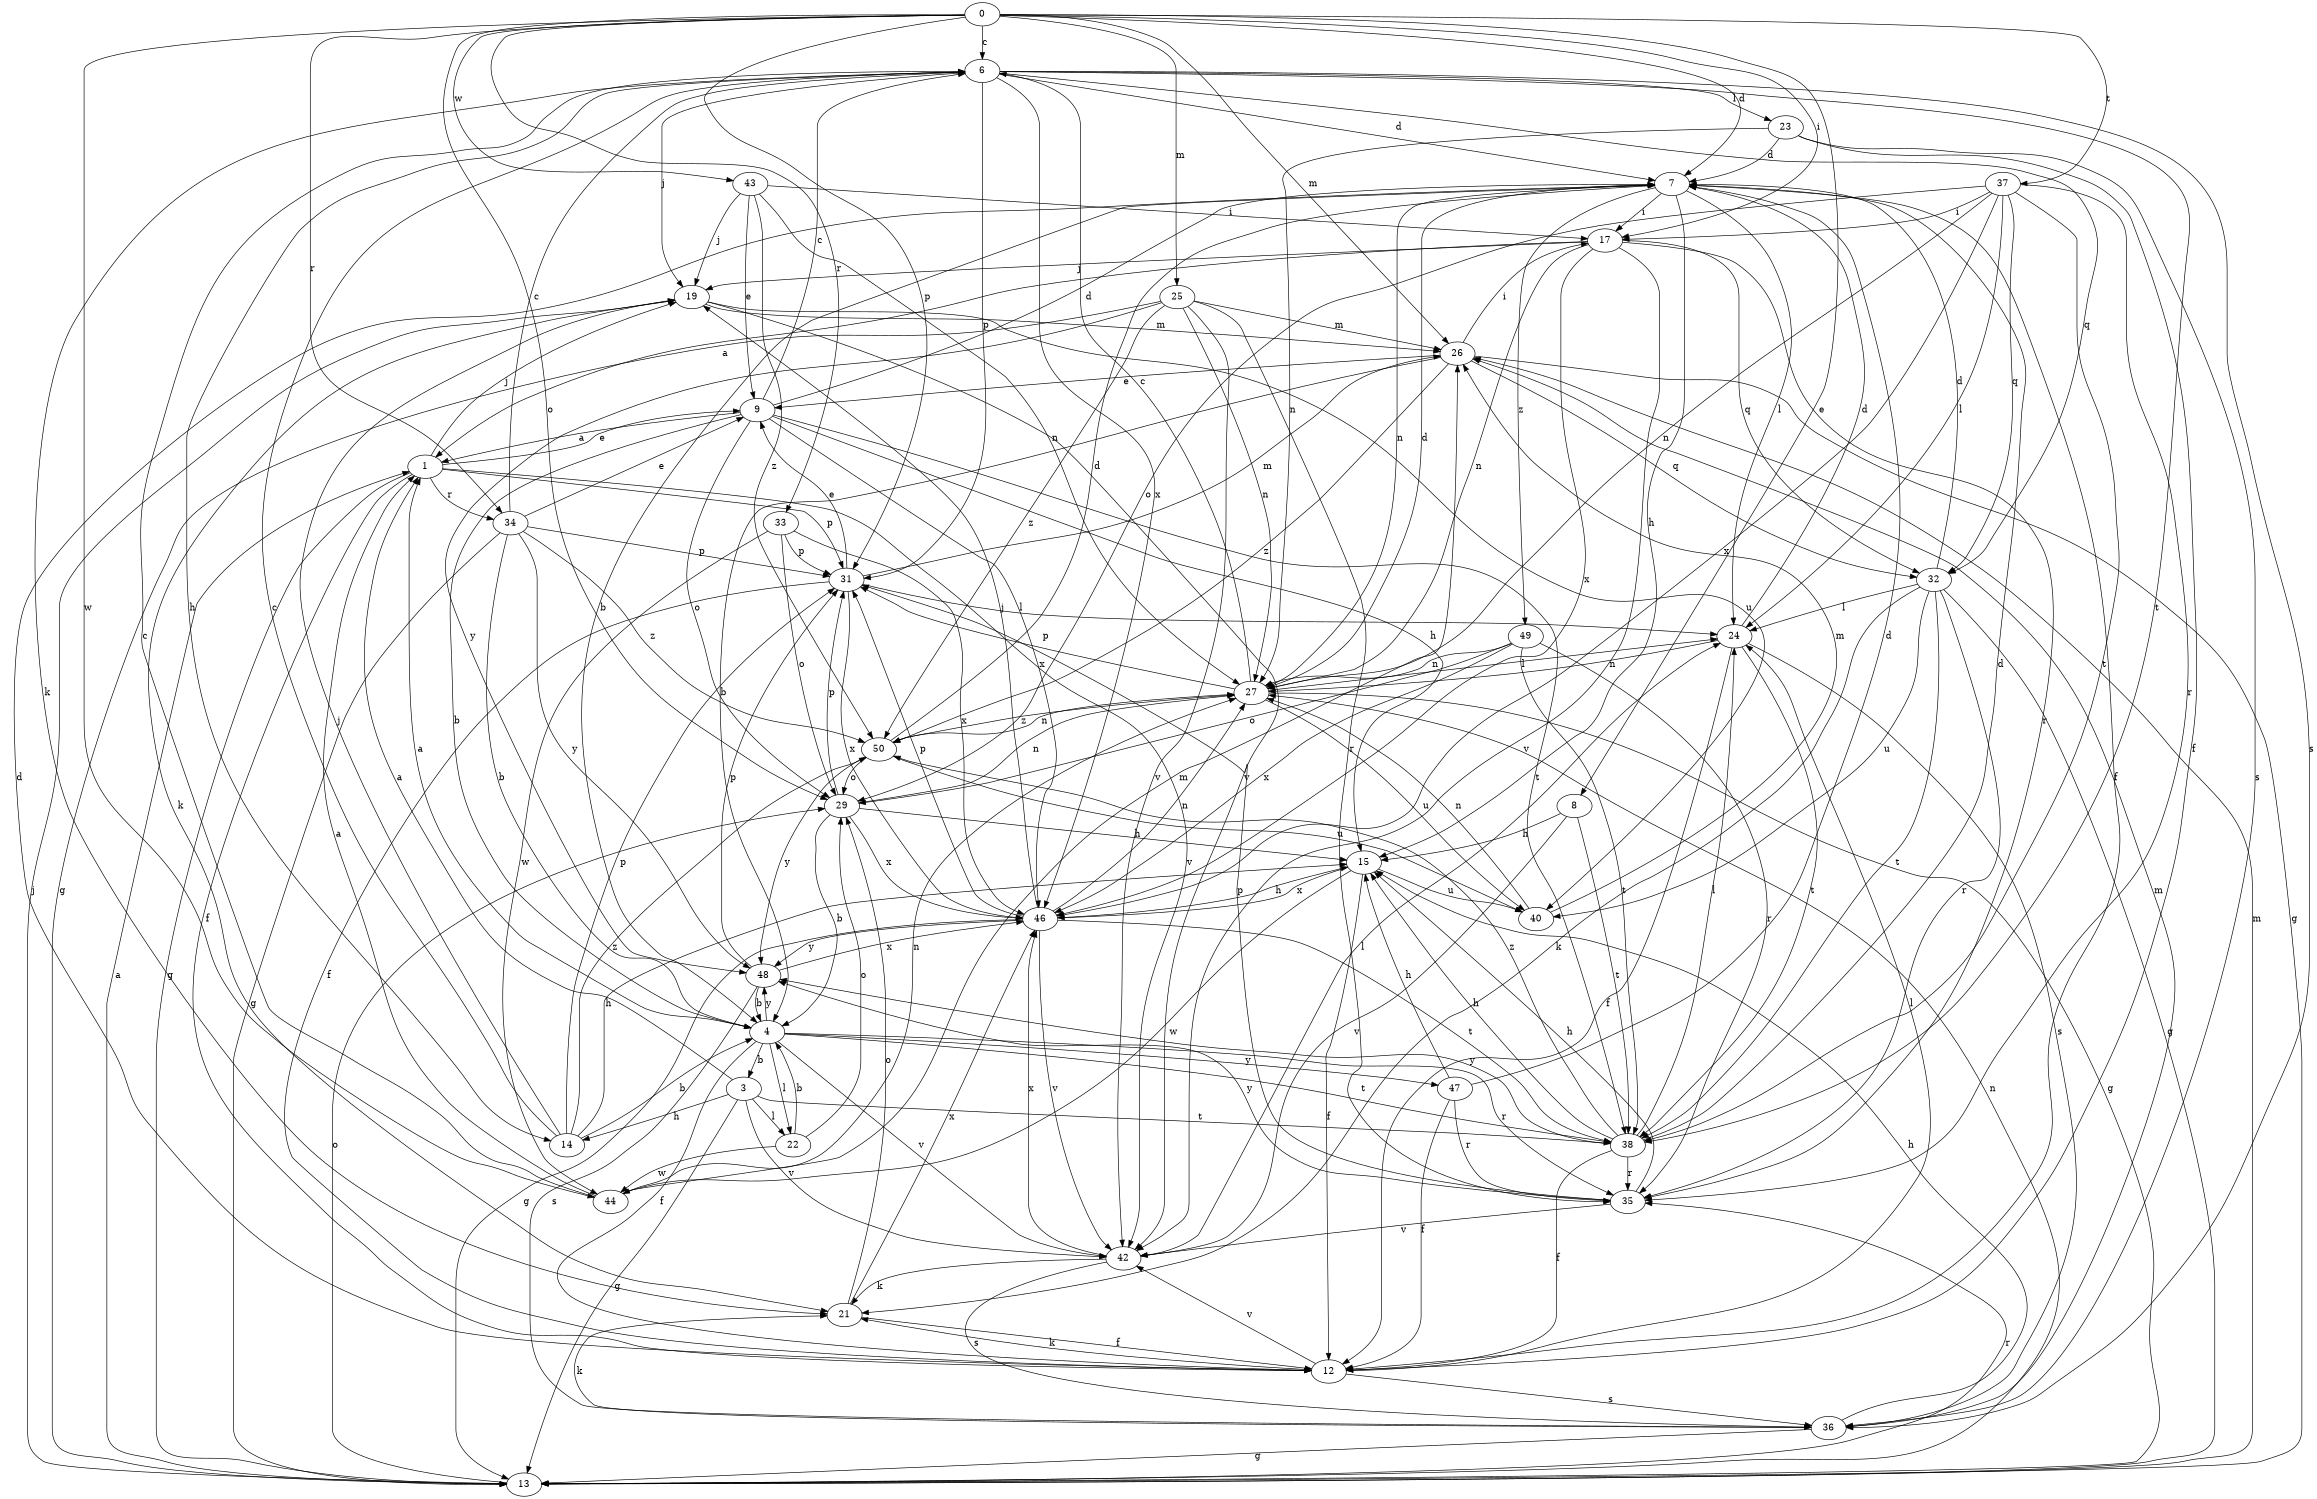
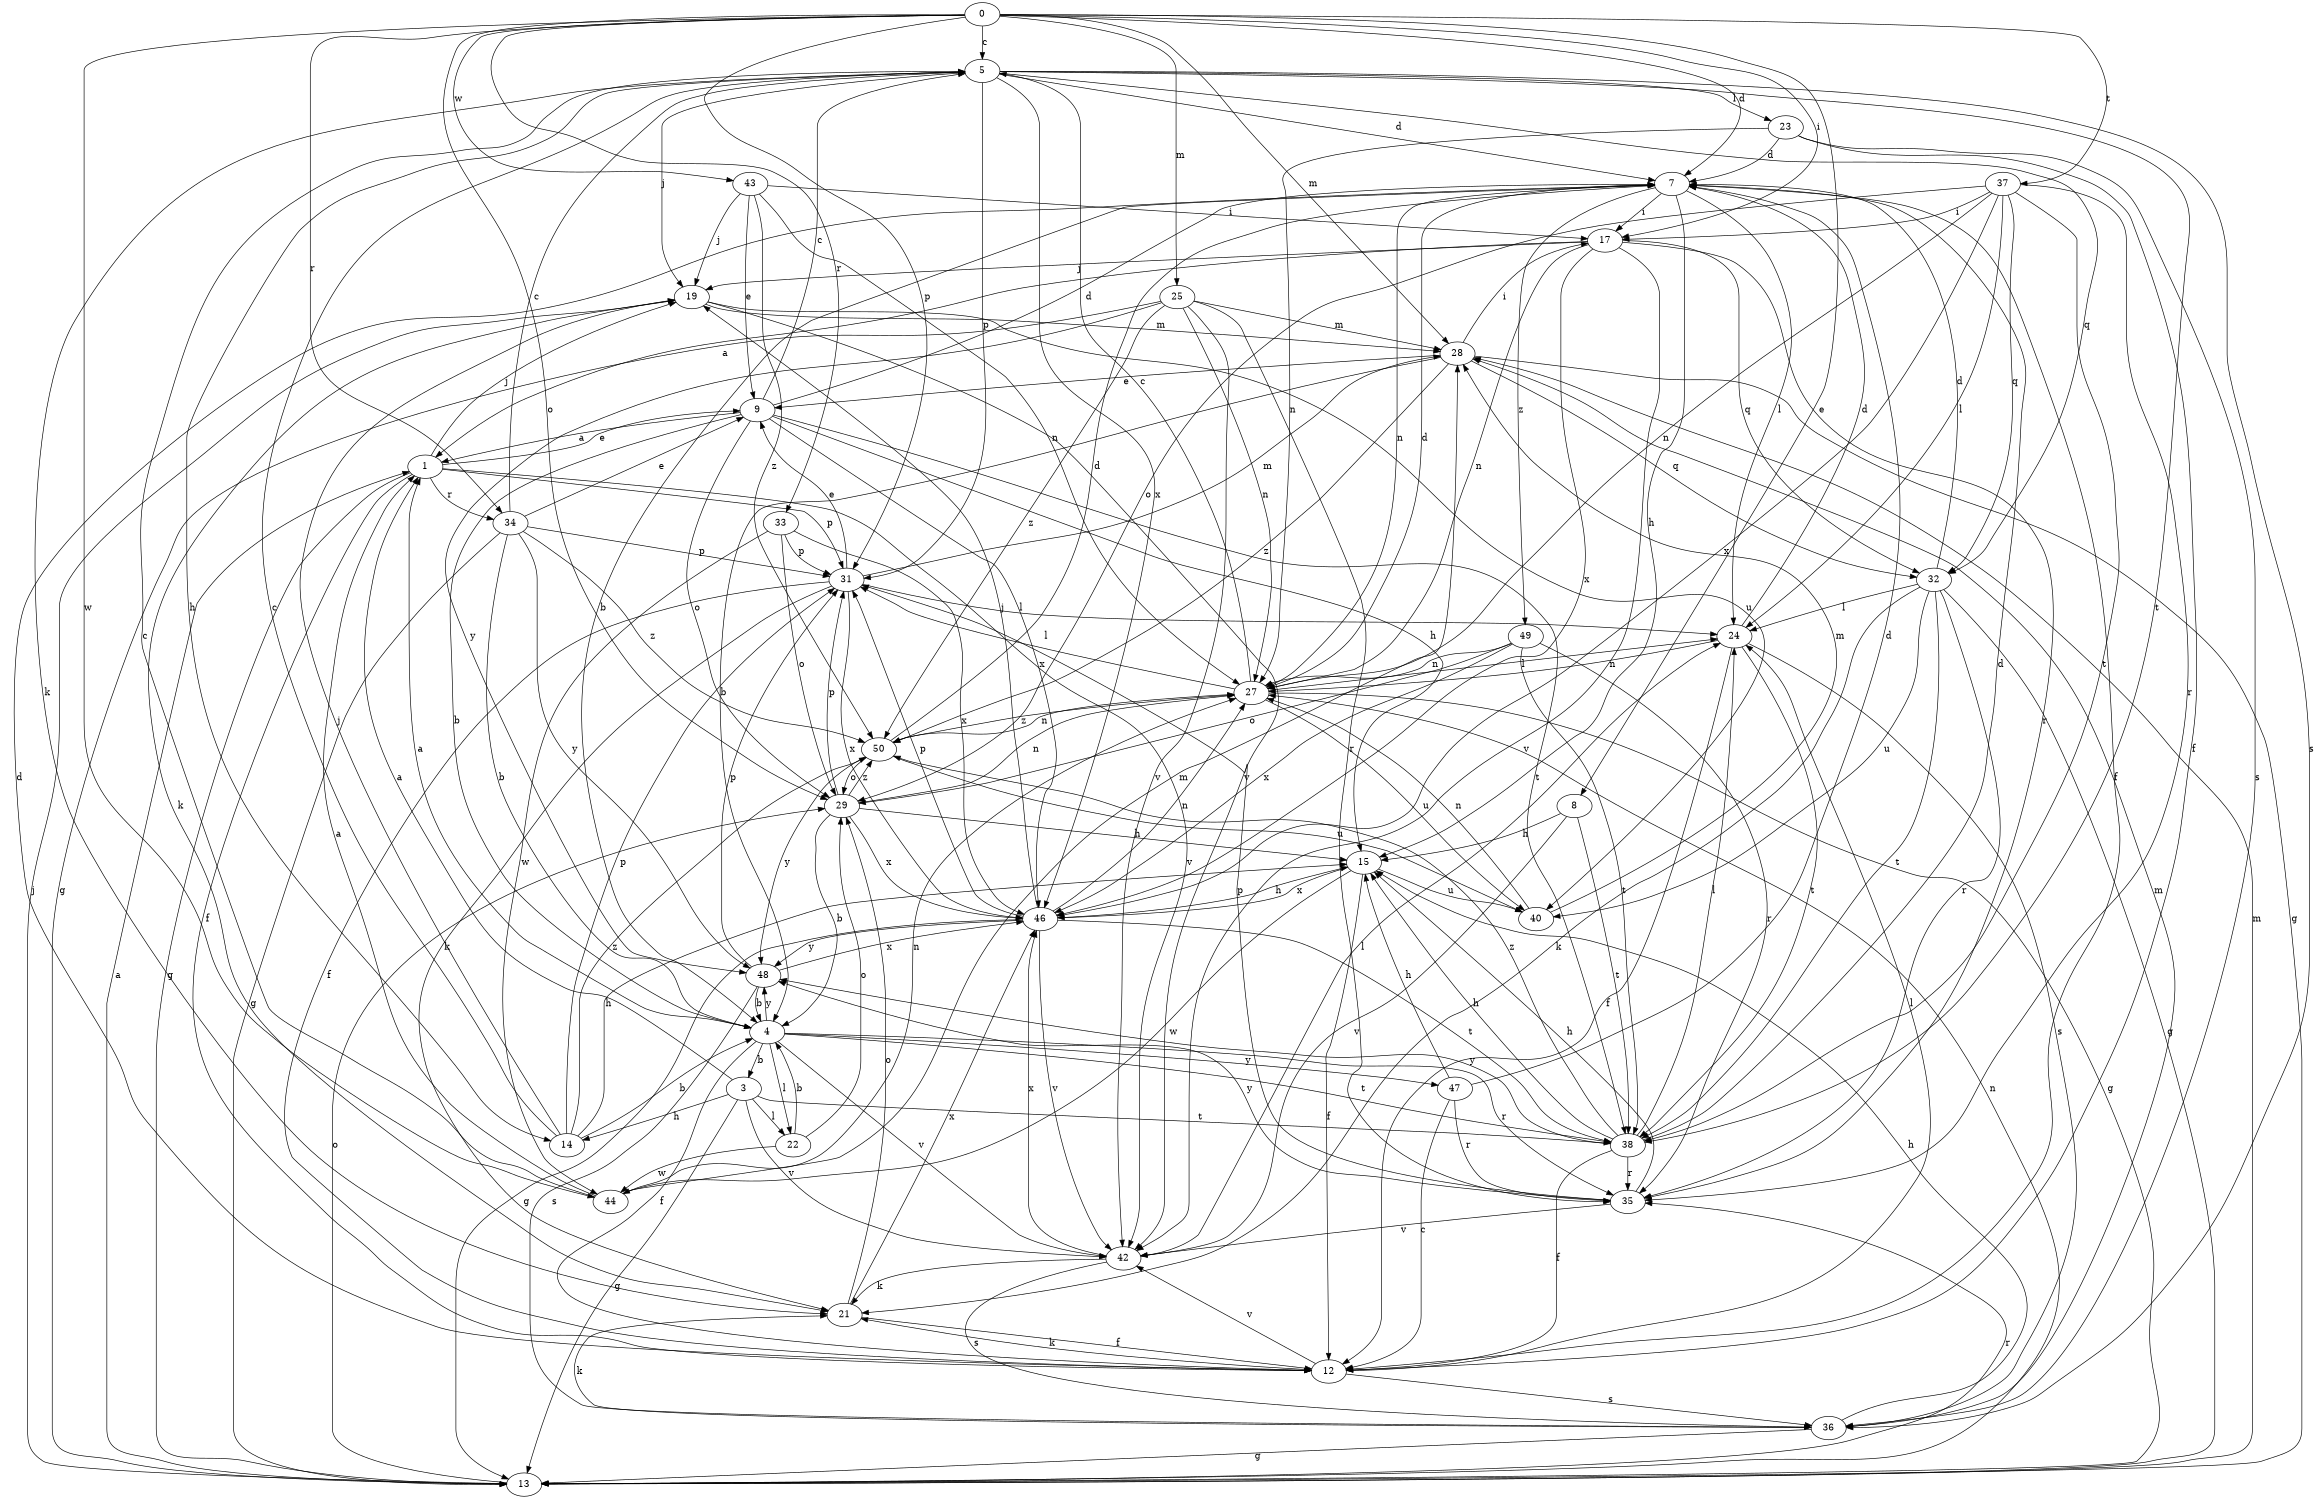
node "6": label "6" -> "5"
node "26": label "26" -> "28"
edge "27" -> "31": label "p" -> "l"
edge "29" -> "50": added, label "z"
edge "31" -> "21": added, label "k"
edge "47" -> "12": label "f" -> "c"
